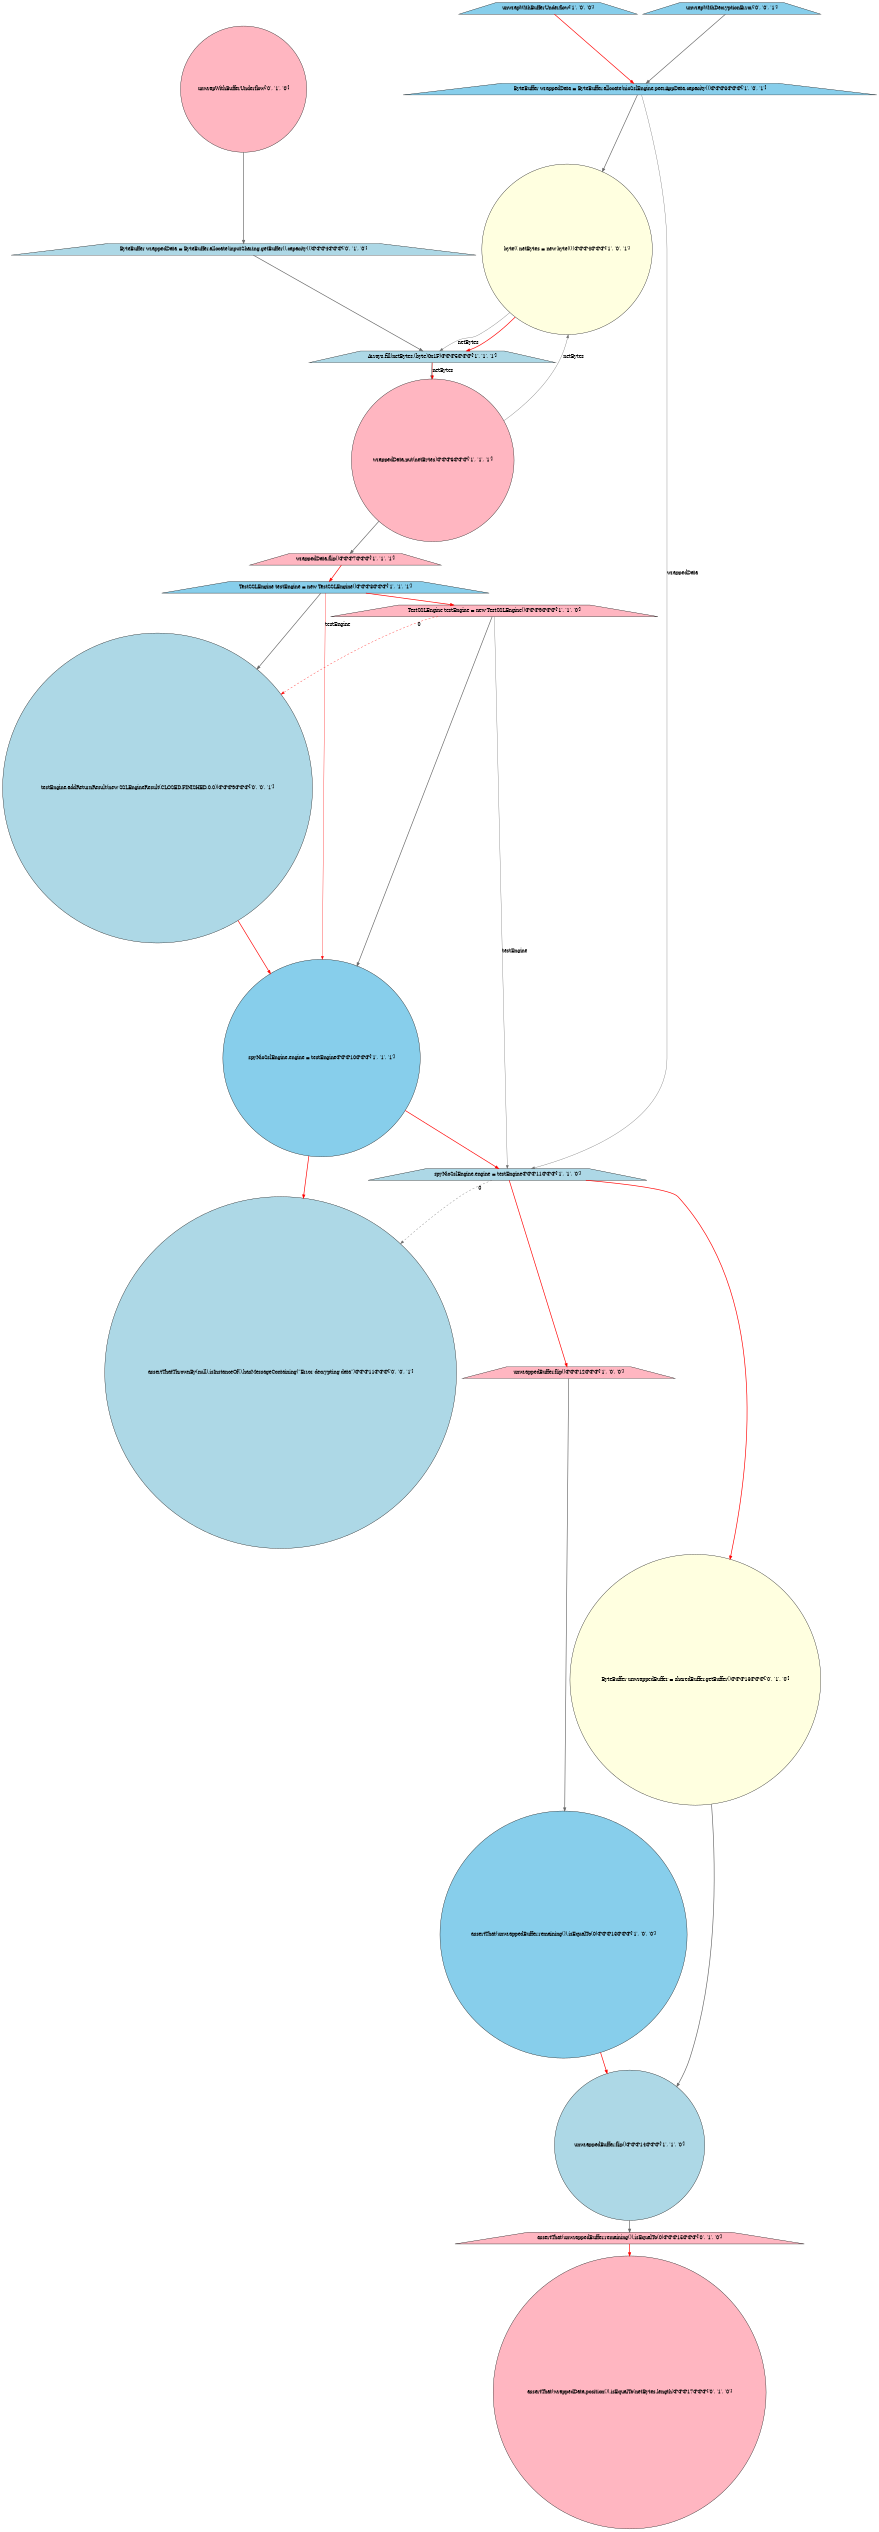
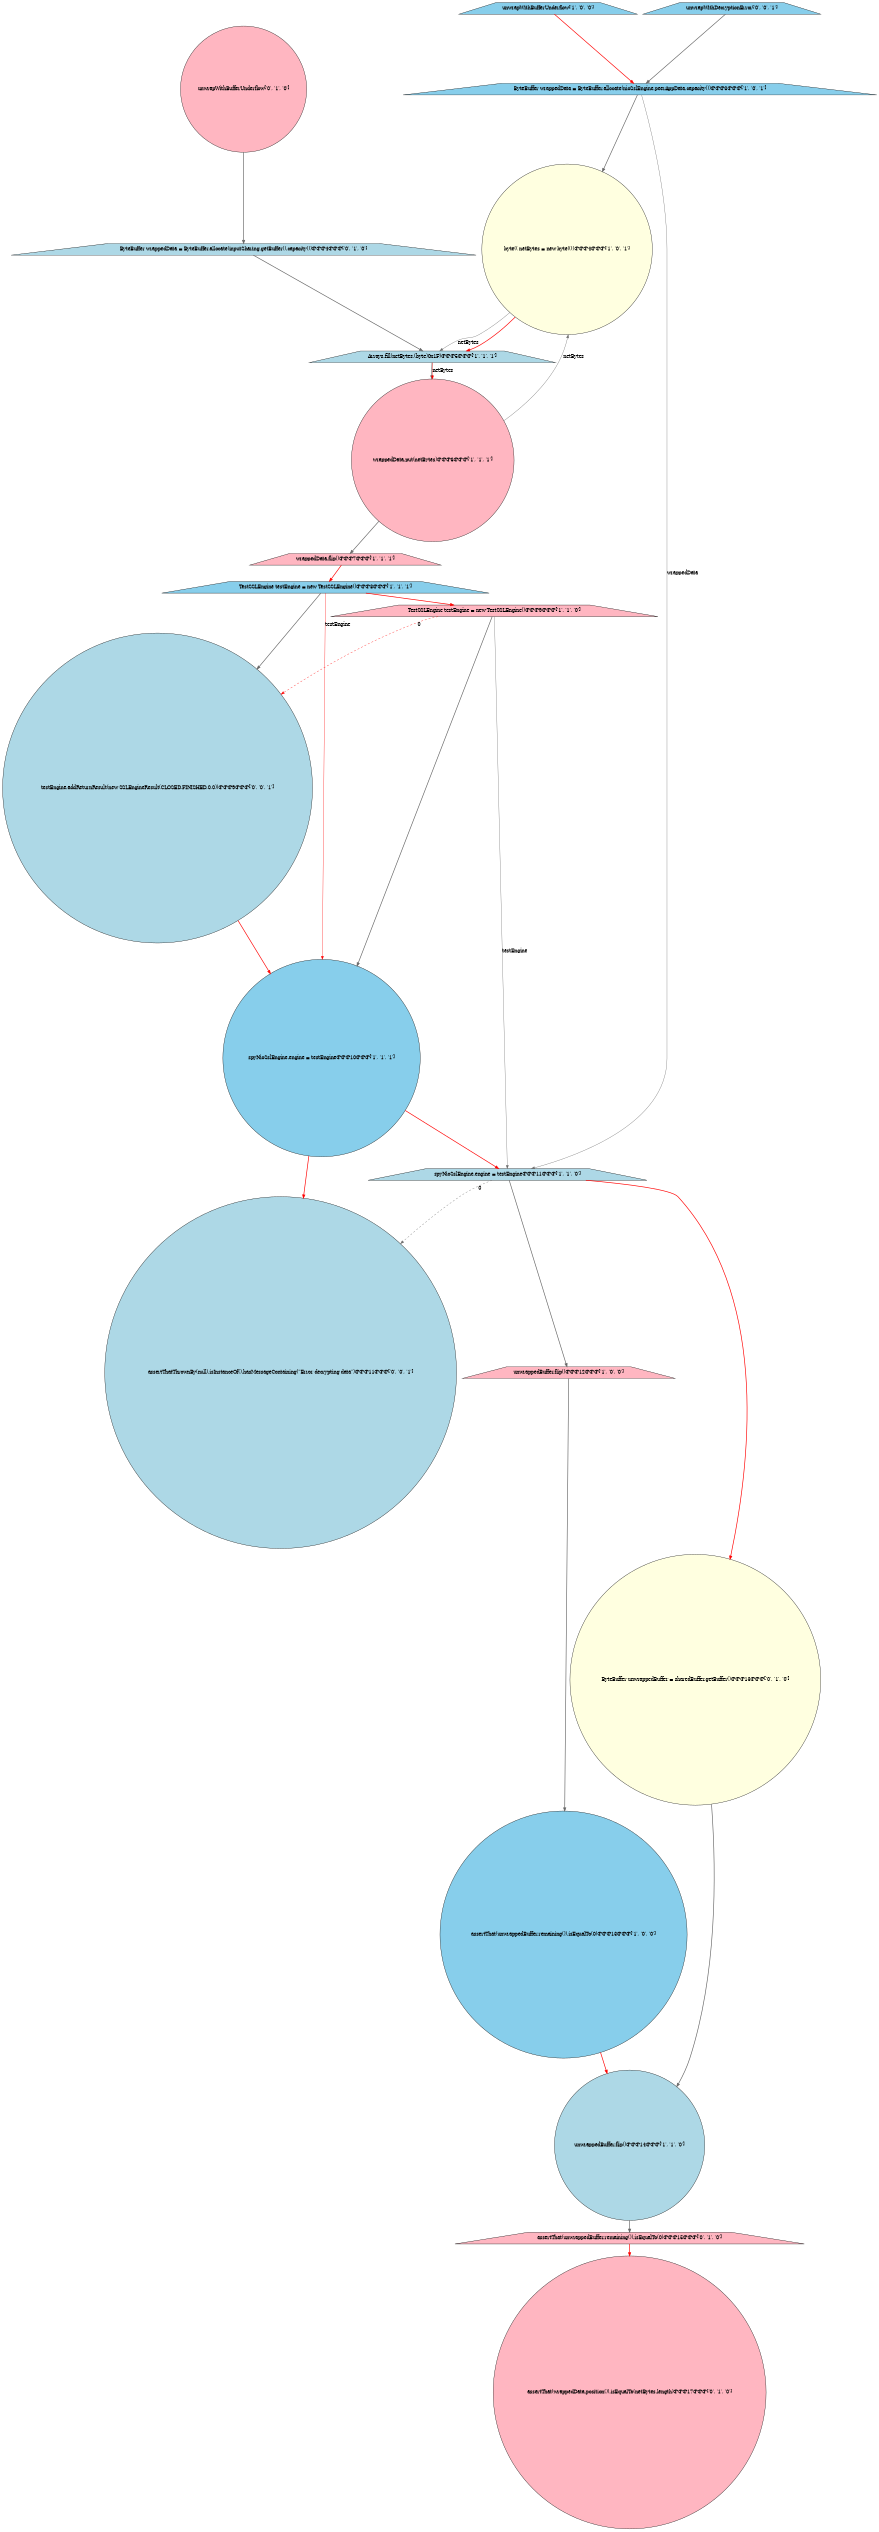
edge "spyNioSslEngine.engine = testEngine@@@11@@@['1', '1', '0']" -> "unwrappedBuffer.flip()@@@12@@@['1', '0', '0']": color red -> gray40
